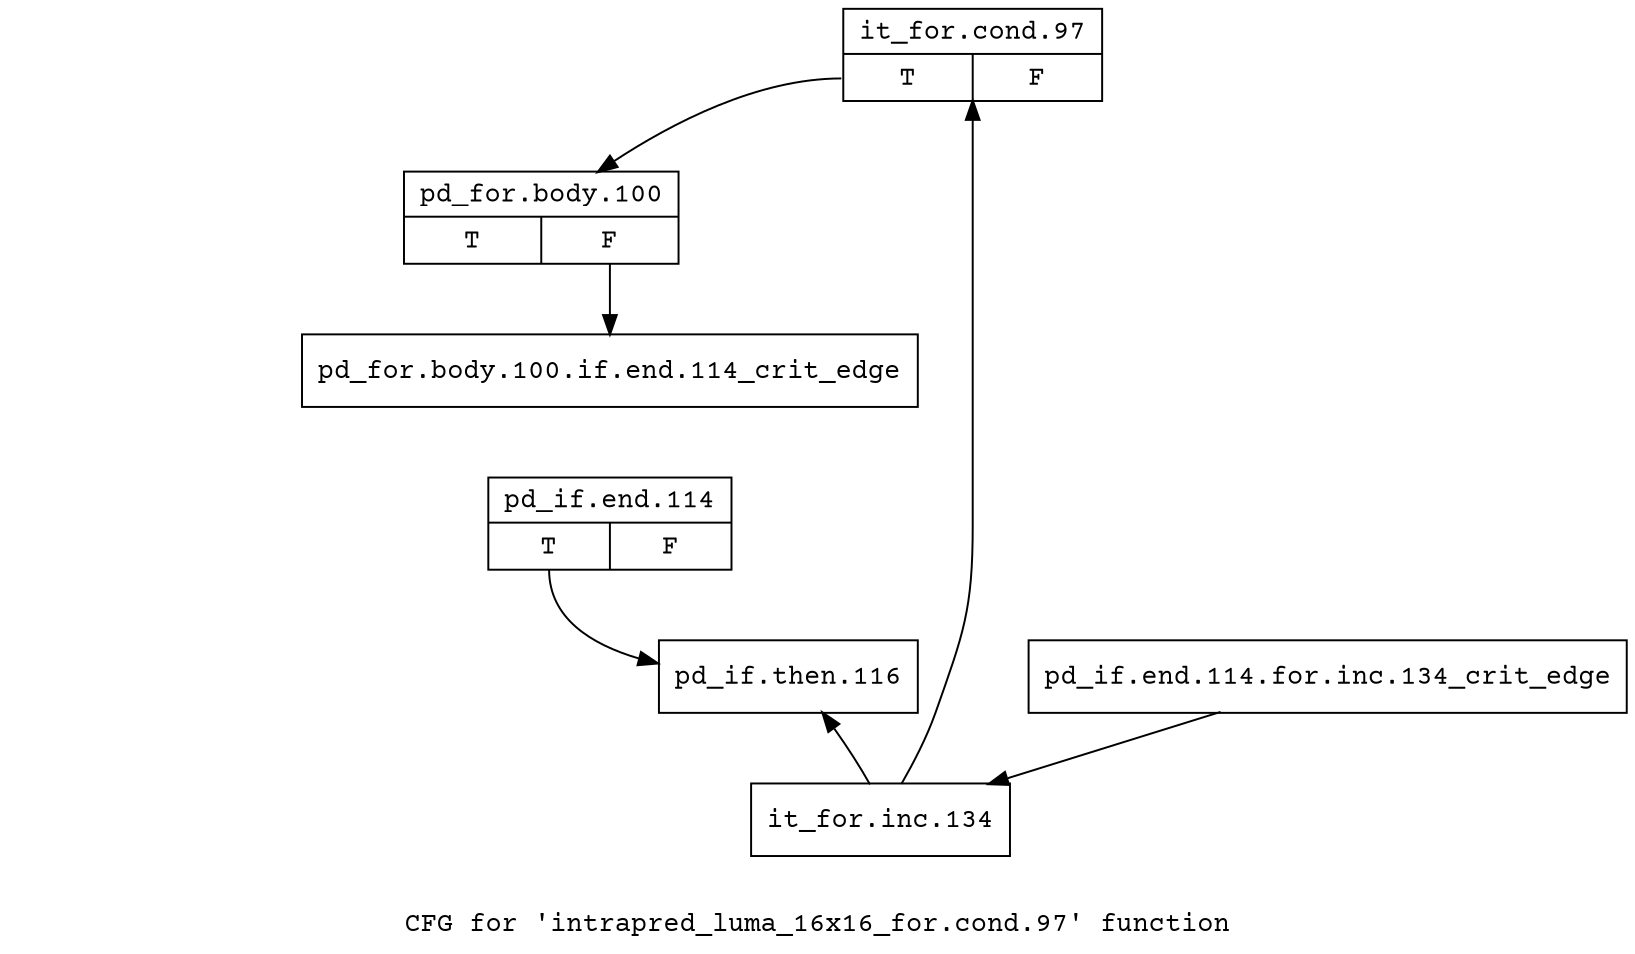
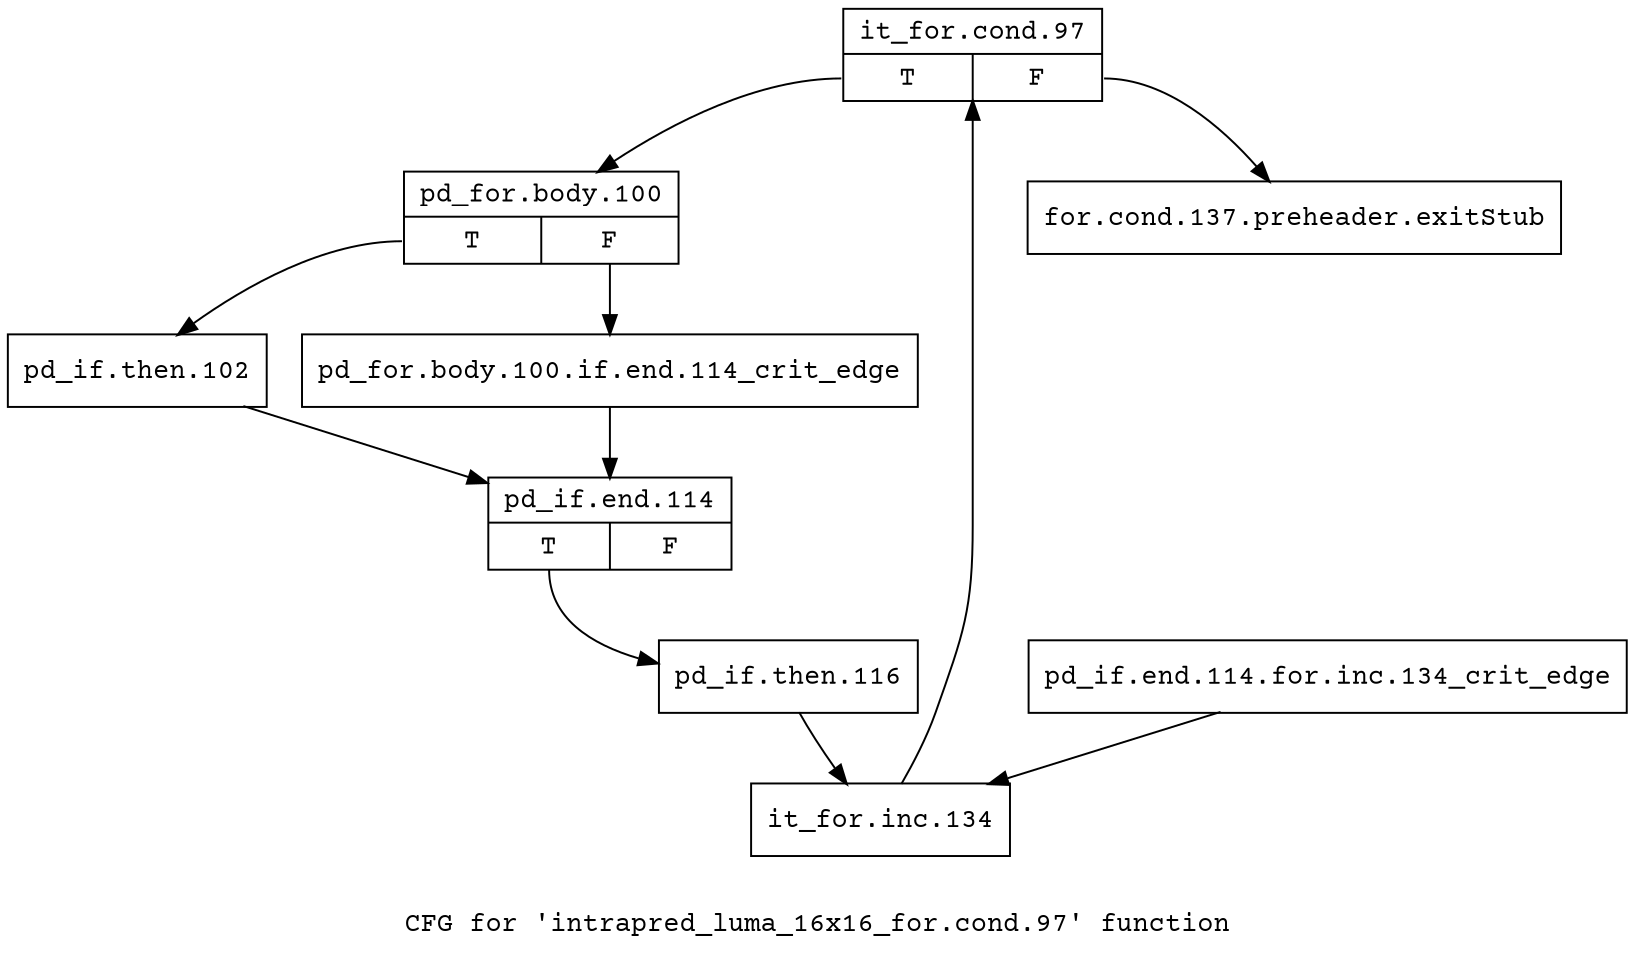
node "for.cond.137.preheader.exitStub": added
node "pd_if.then.102": added
edge "pd_for.body.100.if.end.114_crit_edge" -> "pd_if.end.114": added
edge "it_for.inc.134" -> "pd_if.then.116": reversed
